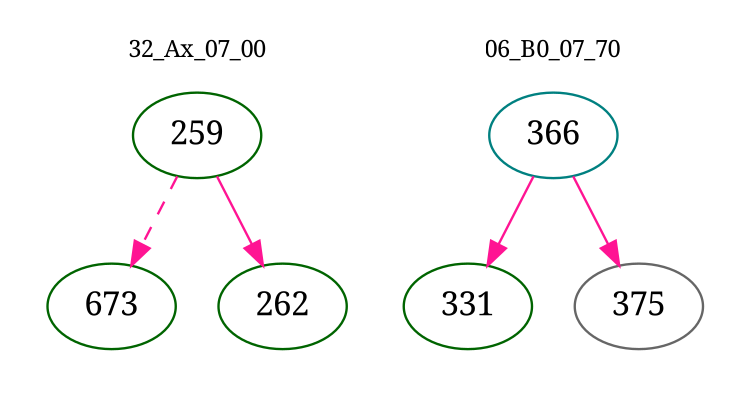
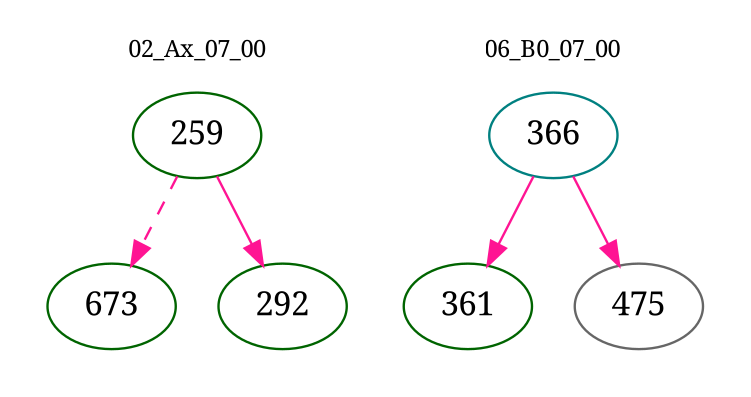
cluster "32_Ax_07_00": label "32_Ax_07_00" -> "02_Ax_07_00"
cluster "06_B0_07_70": label "06_B0_07_70" -> "06_B0_07_00"
node "262": label "262" -> "292"
node "331": label "331" -> "361"
node "375": label "375" -> "475"
